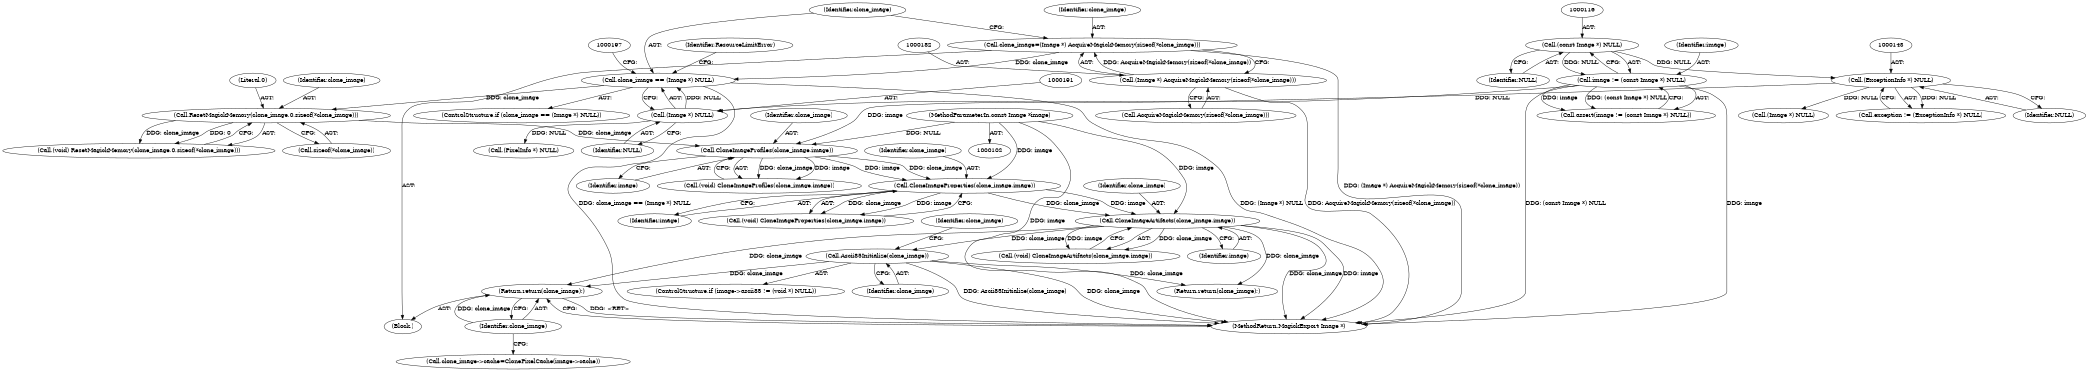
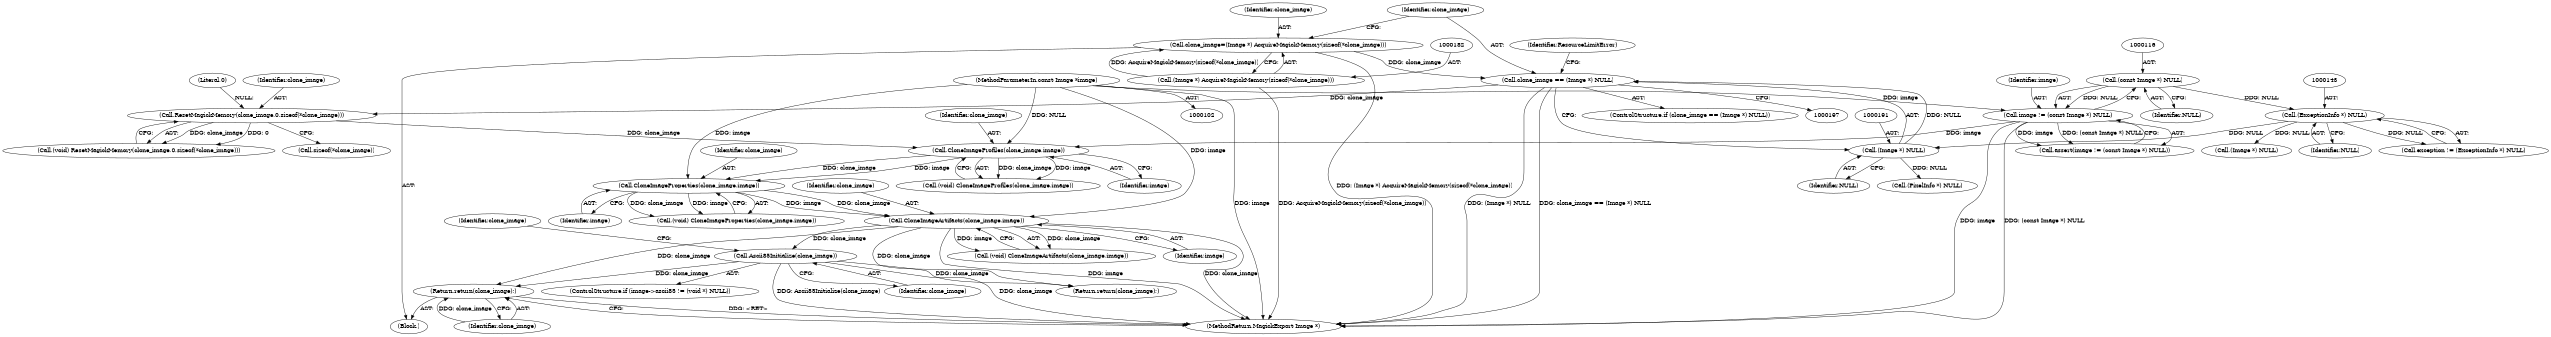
edge "1000197" -> "(Call,clone_image == (Image *) NULL)": reversed
edge "(MethodParameterIn,const Image *image)" -> "(Call,image != (const Image *) NULL)": added, label "DDG: image"
edge "(Literal,0)" -> "(Call,ResetMagickMemory(clone_image,0,sizeof(*clone_image)))": label "AST: " -> "NULL: "
node "(Call,AcquireMagickMemory(sizeof(*clone_image)))": removed
edge "(Call,sizeof(*clone_image))" -> "(Call,ResetMagickMemory(clone_image,0,sizeof(*clone_image)))": removed, label "AST:"
node "(Call,clone_image->cache=ClonePixelCache(image->cache))": removed
